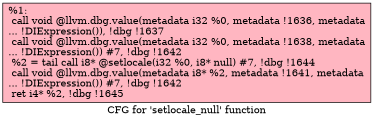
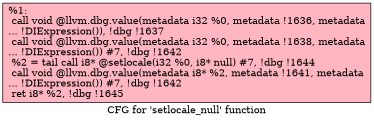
node "%1:": text "ret i4* %2, !dbg !1645" -> "ret i8* %2, !dbg !1645"
